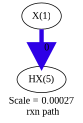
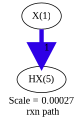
edge "X(1)" -> "HX(5)": label " 0" -> " 1"
